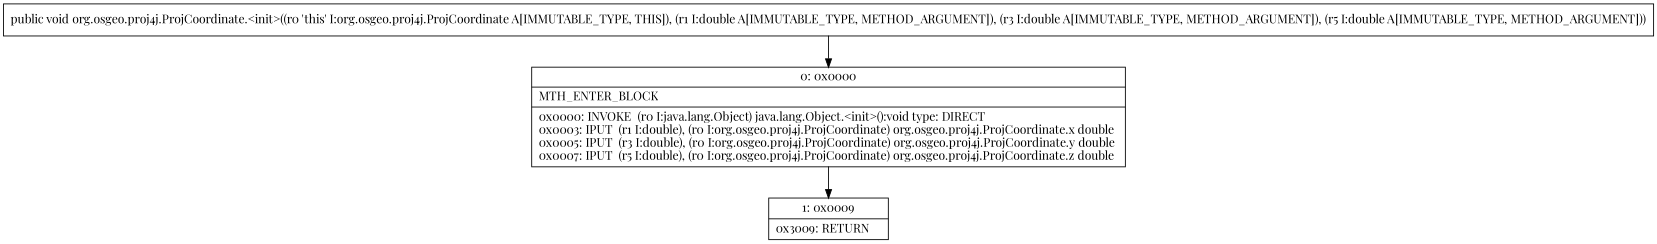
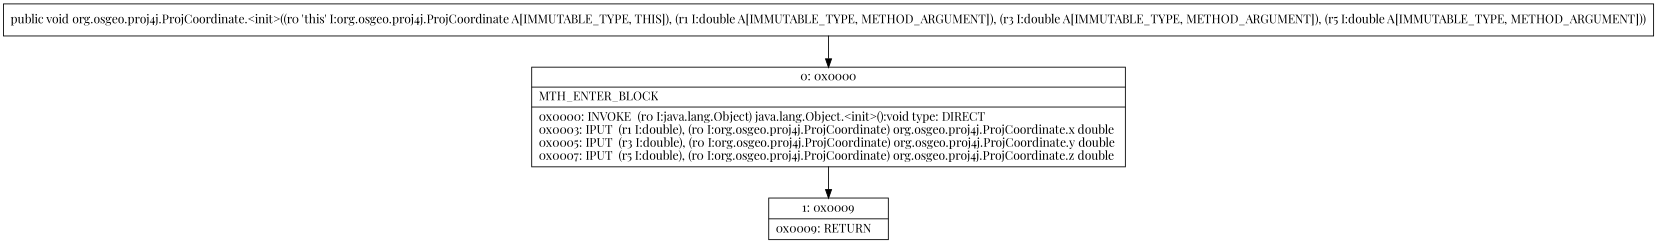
node "1: 0x0009": text "0x3009: RETURN" -> "0x0009: RETURN"
